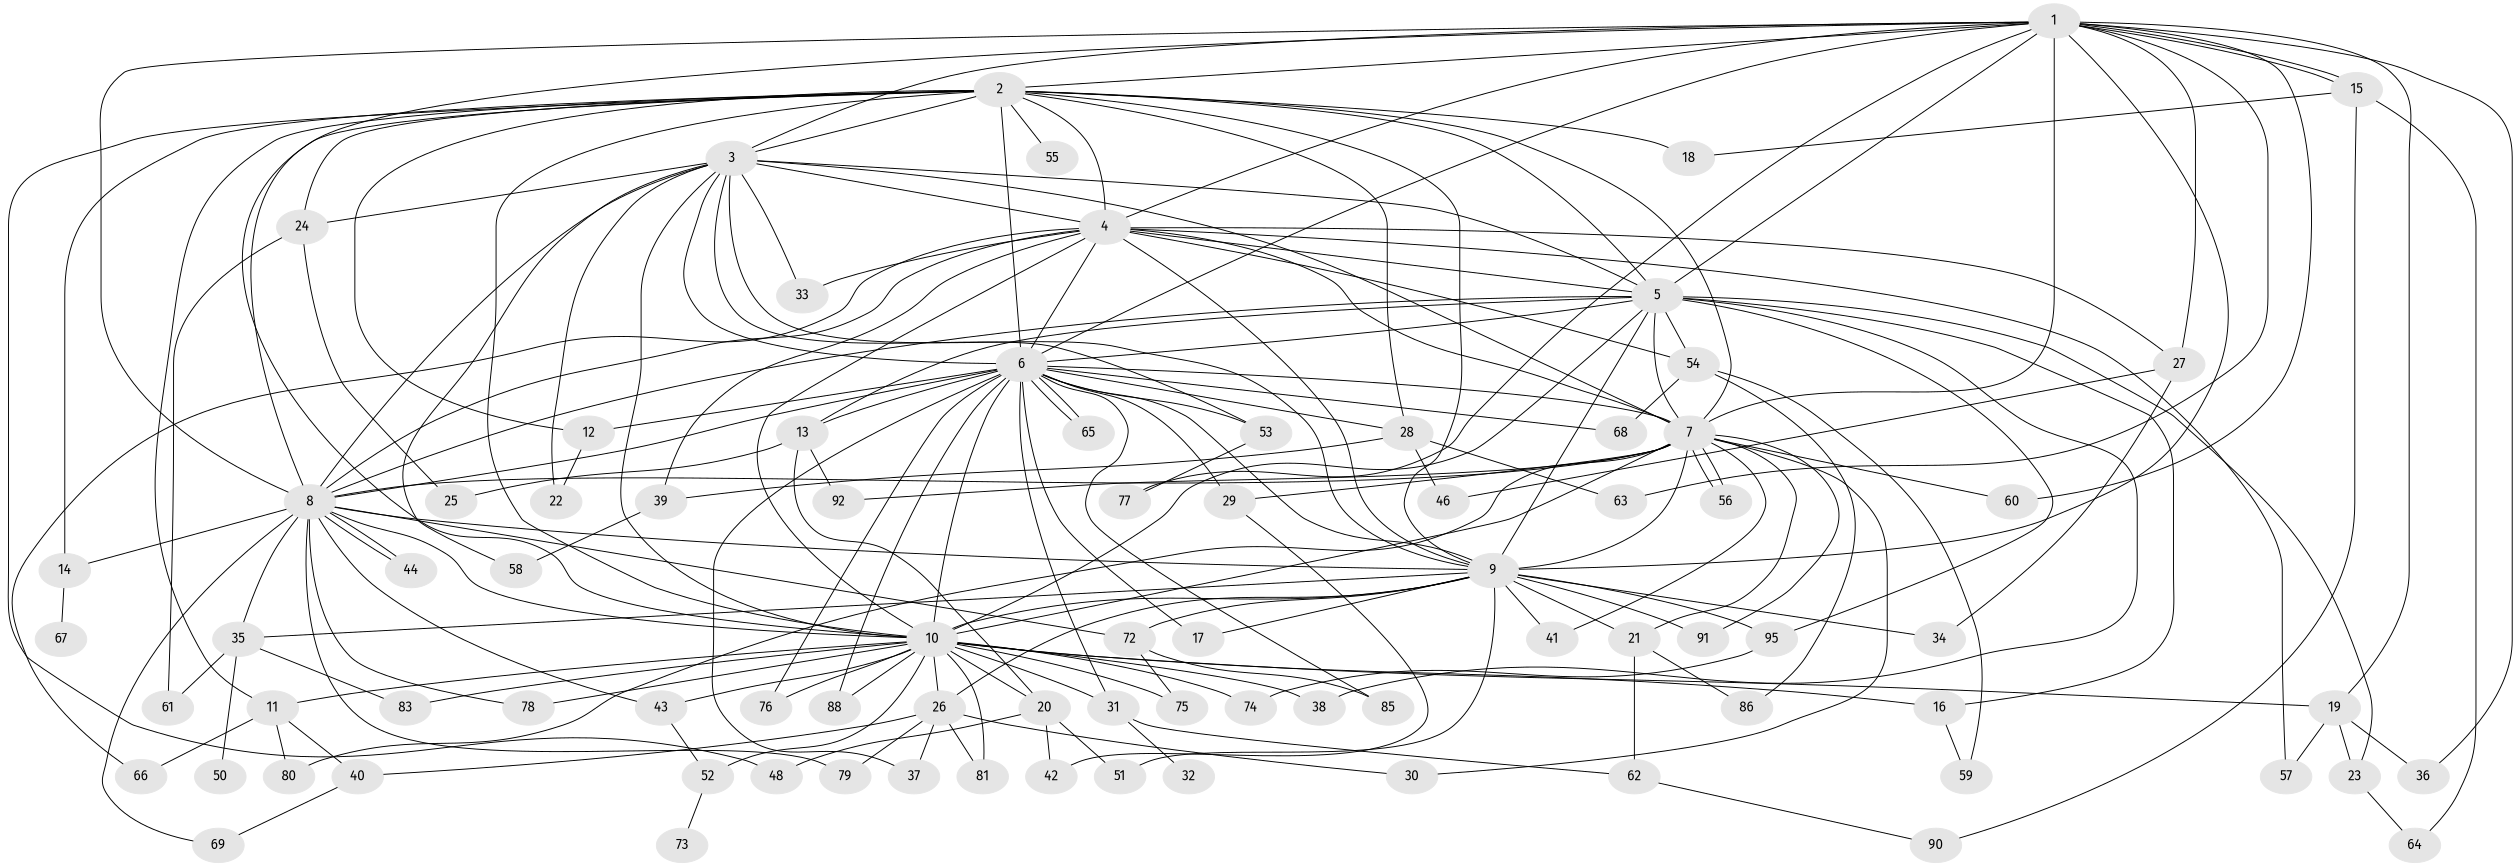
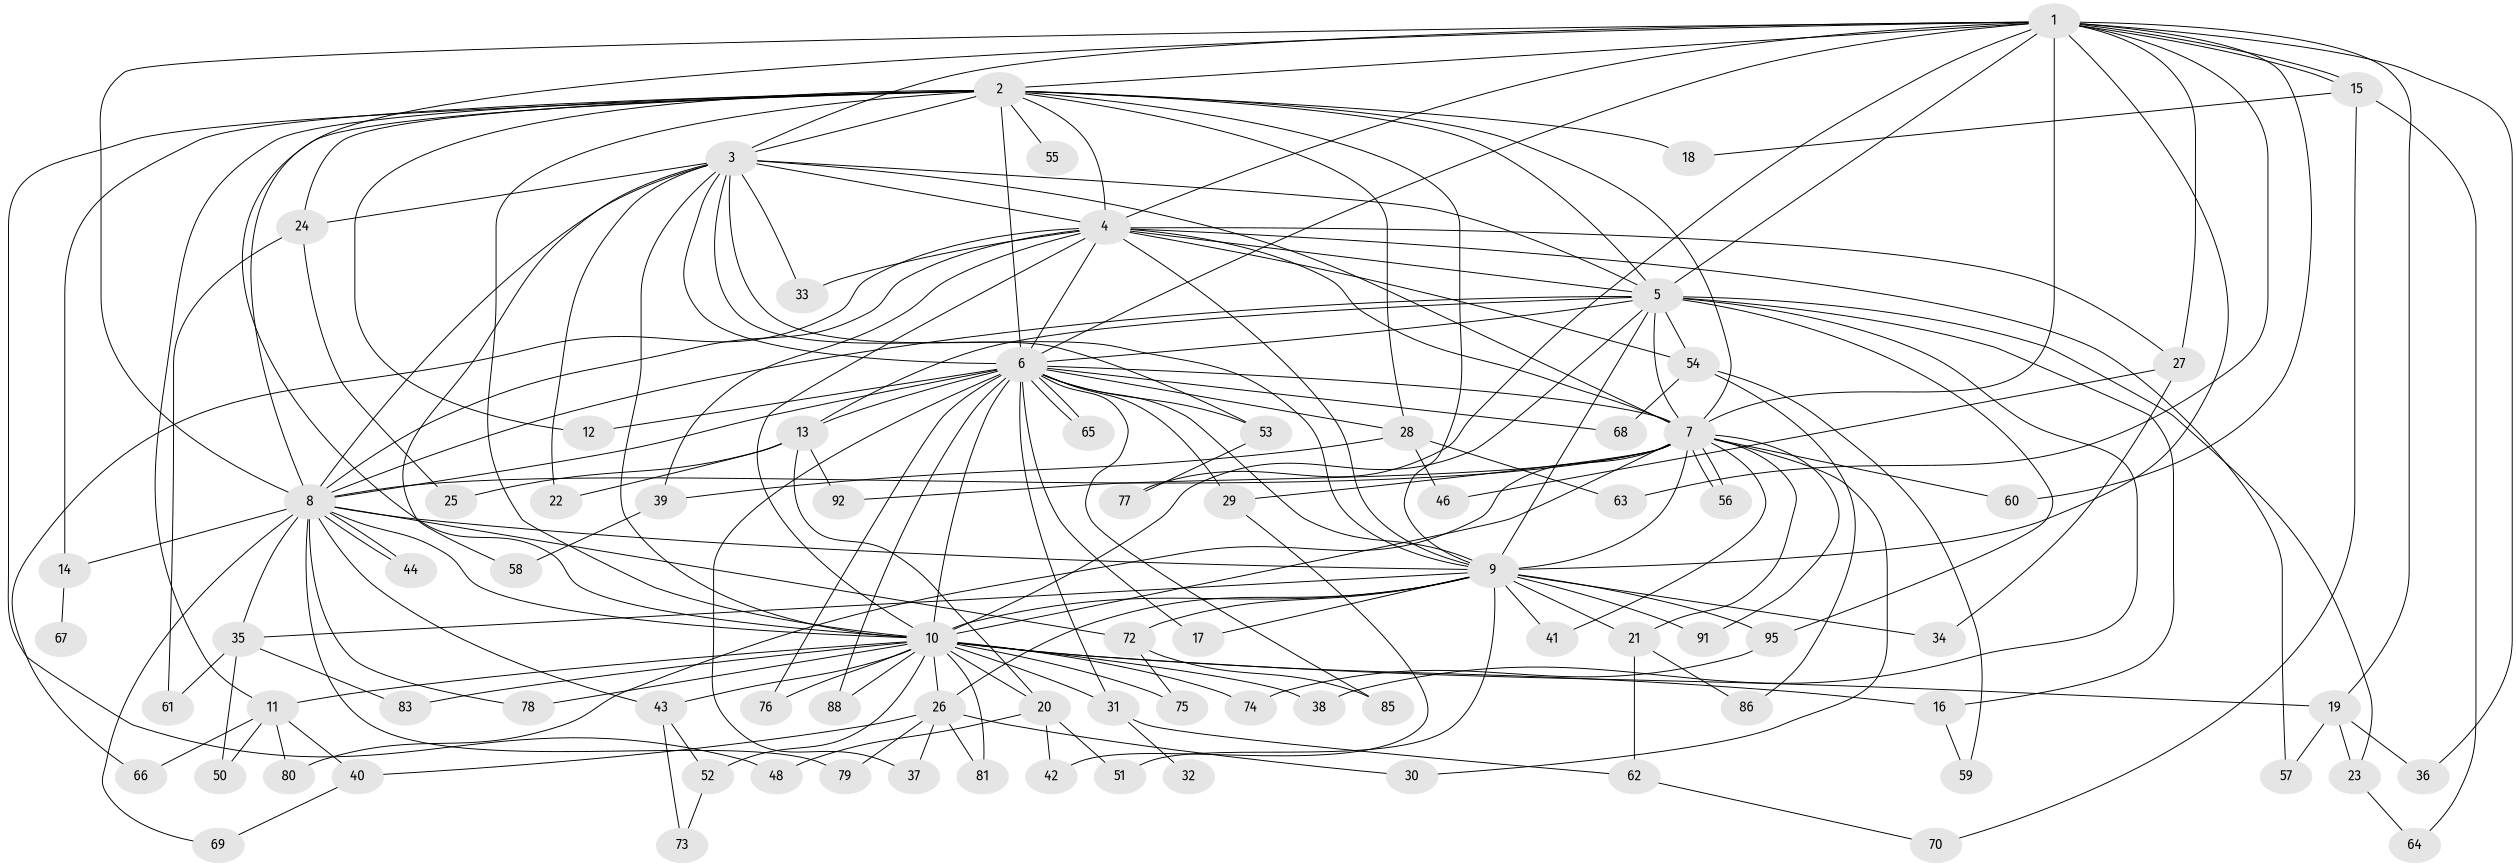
edge "12" -- "22": now "13" -- "22"
edge "11" -- "50": added
edge "43" -- "73": added
node "90": label "90" -> "70"
